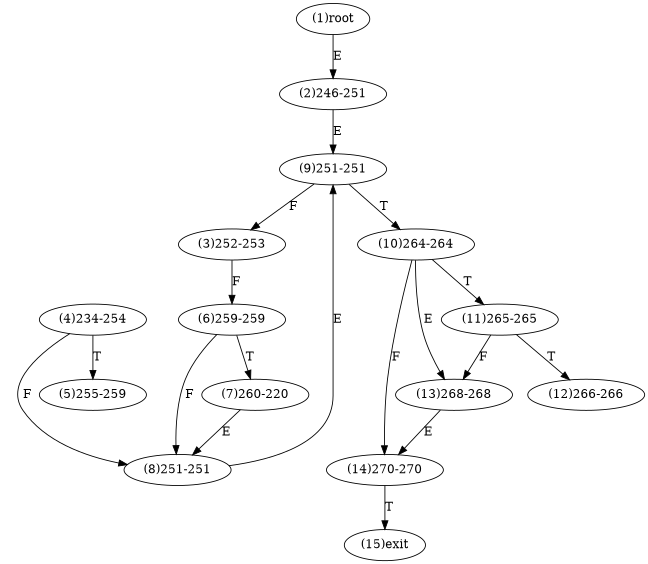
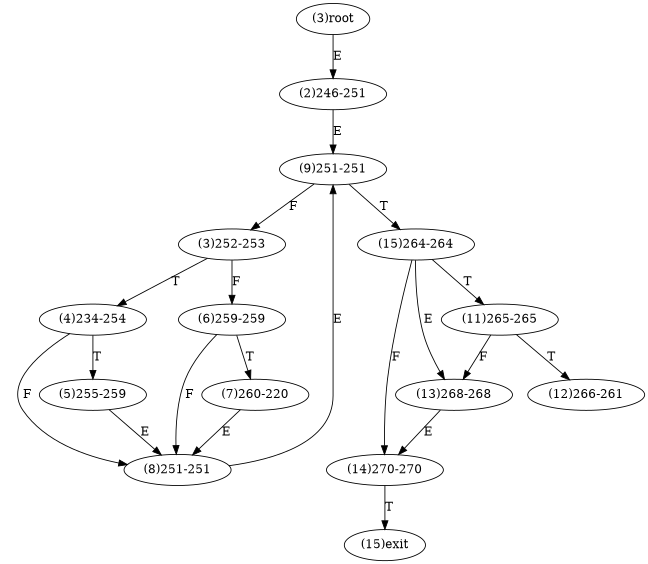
node "(1)root": label "(1)root" -> "(3)root"
node "(10)264-264": label "(10)264-264" -> "(15)264-264"
edge "(3)252-253" -> "(4)234-254": added, label "T"
node "(12)266-266": label "(12)266-266" -> "(12)266-261"
edge "(5)255-259" -> "(8)251-251": added, label "E"
